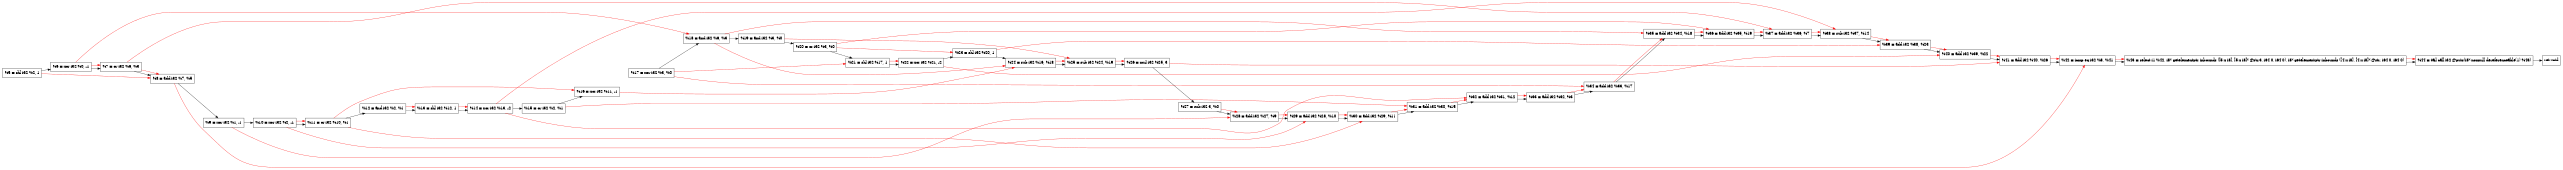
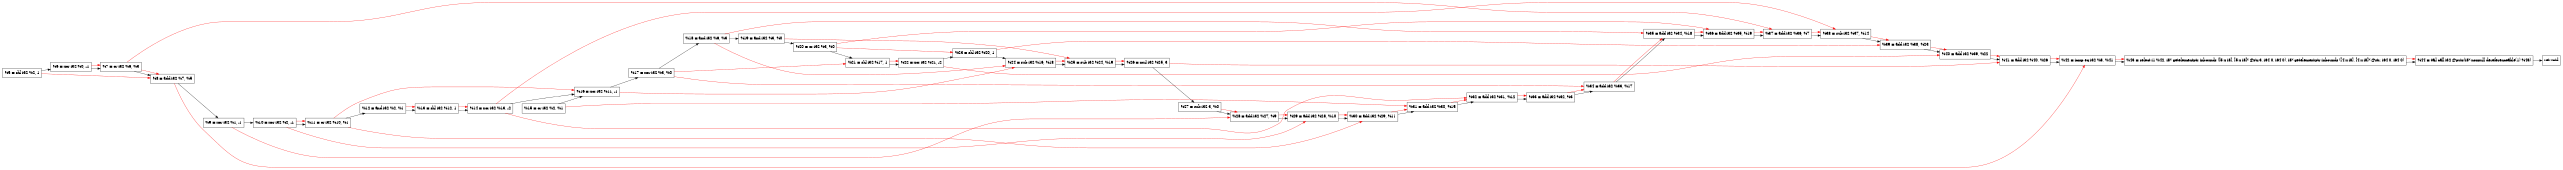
edge "%6 = xor i32 %0, -1" -> "%18 = and i32 %6, %3": removed
edge "%16 = xor i32 %11, -1" -> "%17 = xor i32 %3, %0": added
edge "%14 = xor i32 %13, -2" -> "%15 = or i32 %2, %1": now "%14 = xor i32 %13, -2" -> "%16 = xor i32 %11, -1"
